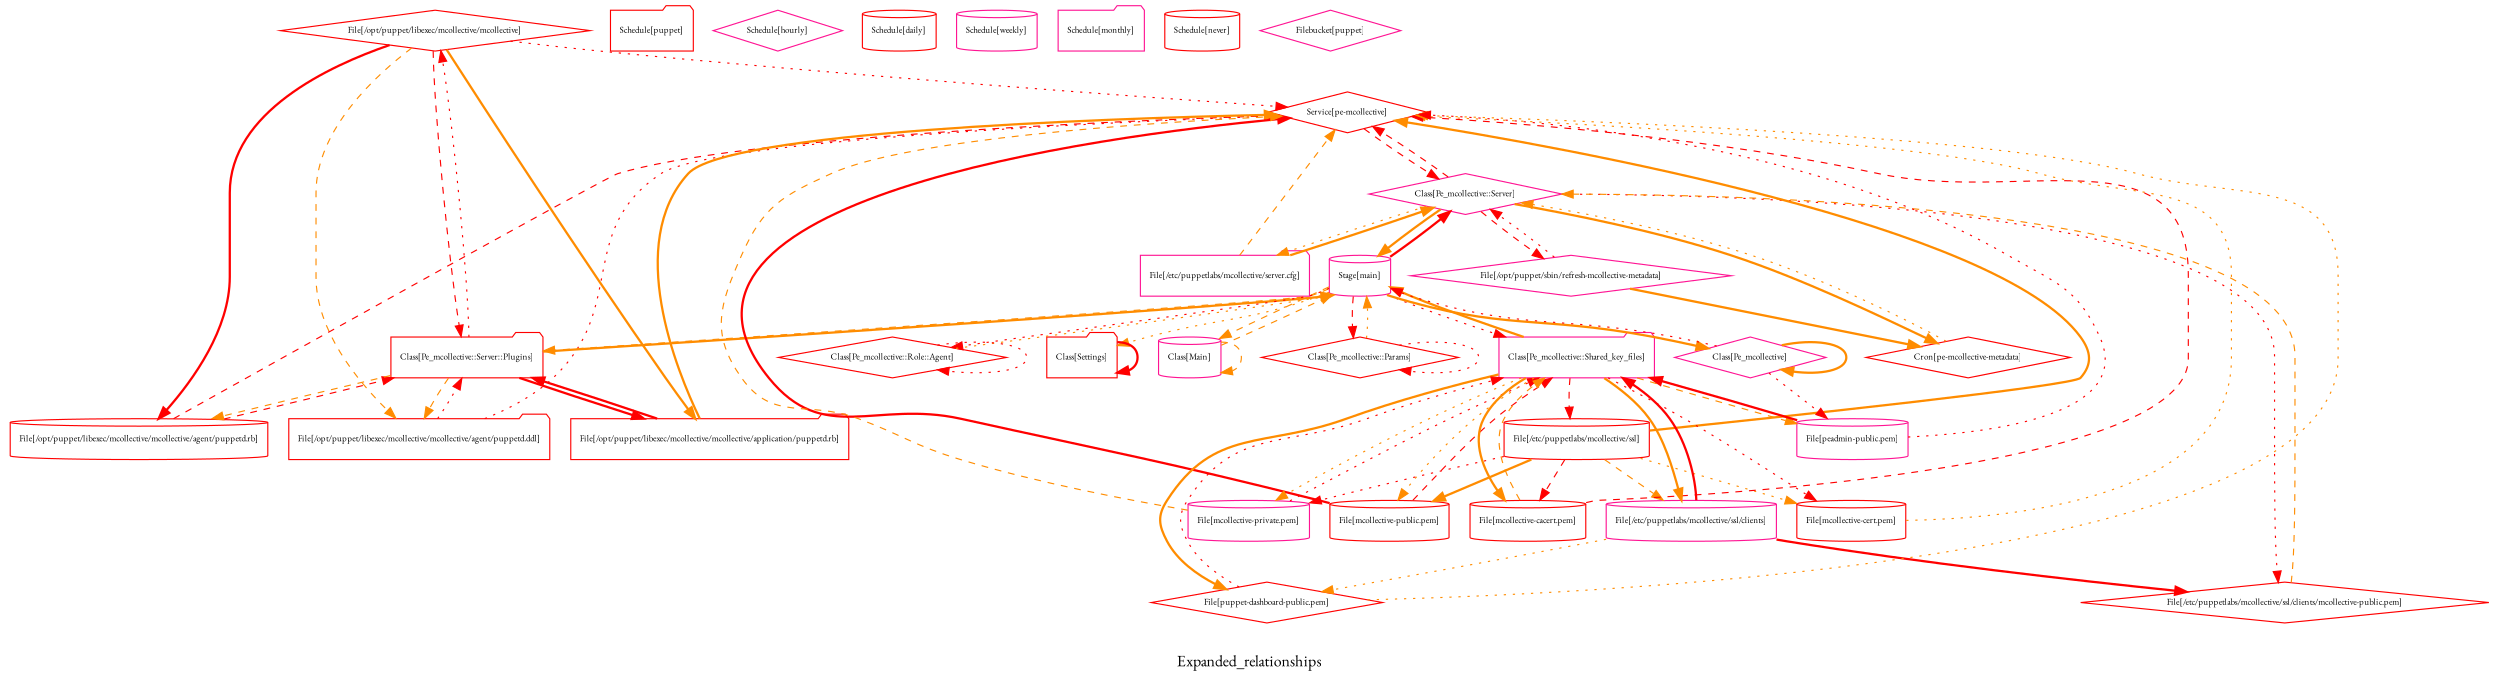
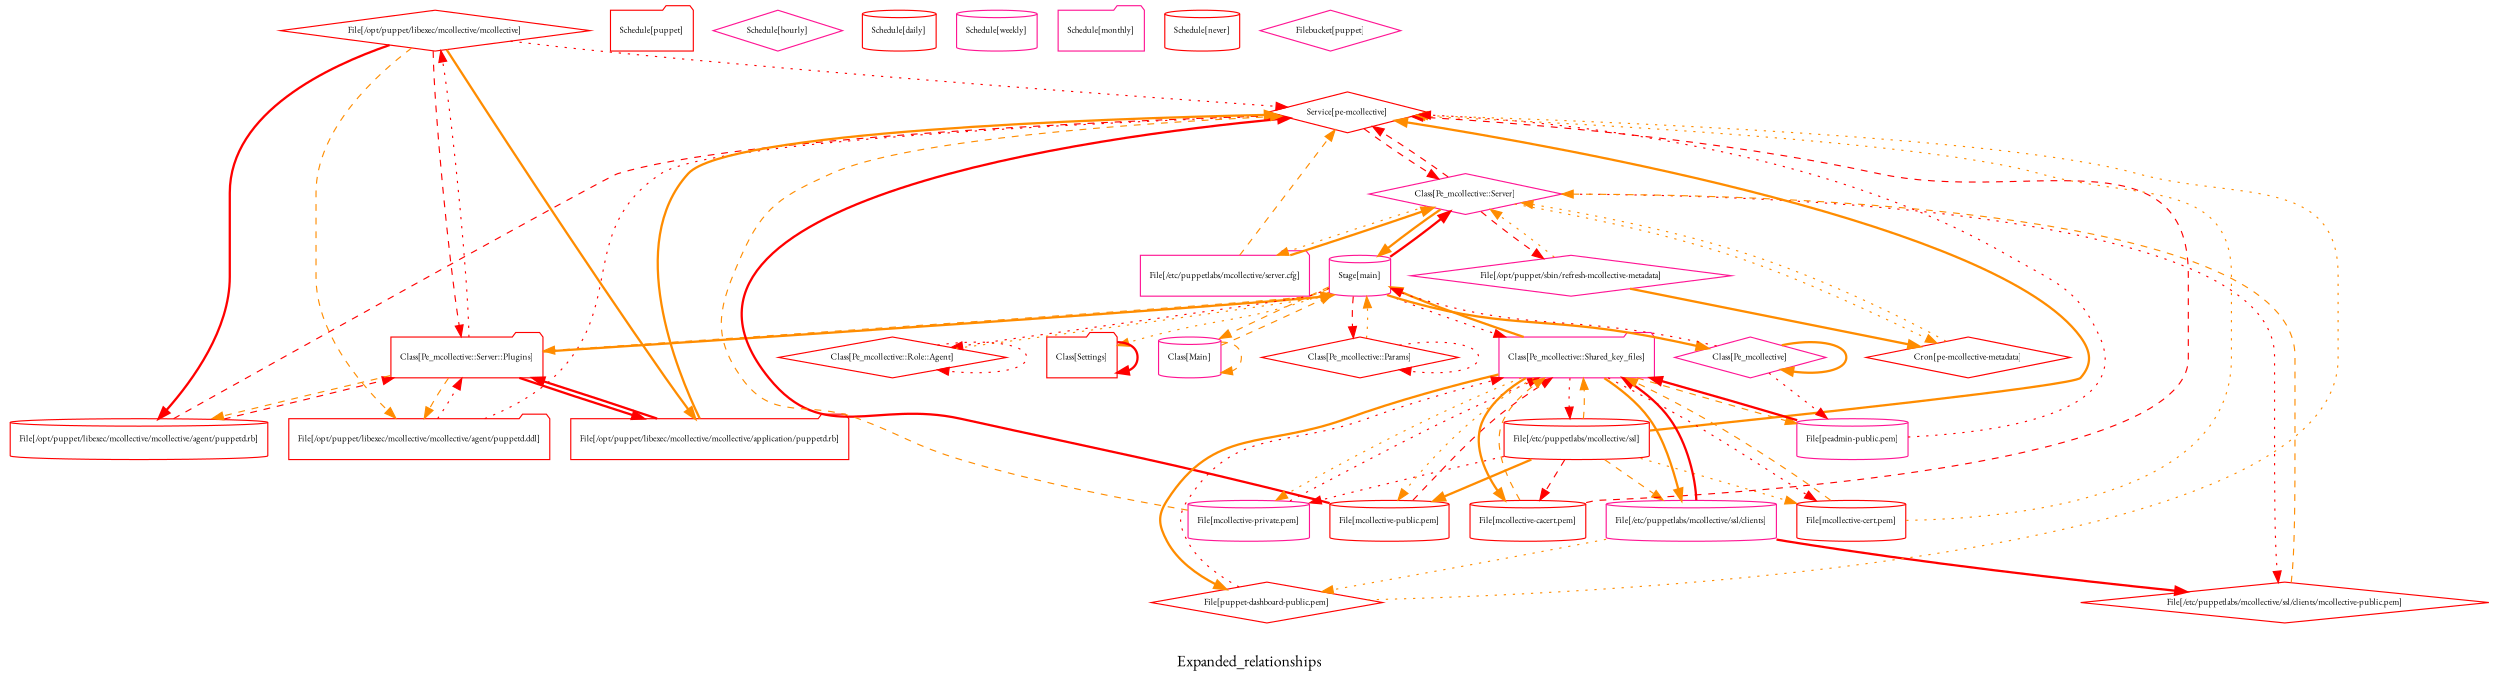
edge "File[/opt/puppet/sbin/refresh-mcollective-metadata]" -> "Class[Pe_mcollective::Server]": color red -> darkorange
edge "Class[Pe_mcollective::Server]" -> "Cron[pe-mcollective-metadata]": style bold -> dotted
edge "Class[Pe_mcollective::Shared_key_files]" -> "File[/etc/puppetlabs/mcollective/ssl]": style dashed -> dotted
edge "File[/etc/puppetlabs/mcollective/ssl]" -> "Class[Pe_mcollective::Shared_key_files]": added
edge "File[mcollective-cert.pem]" -> "Class[Pe_mcollective::Shared_key_files]": added
